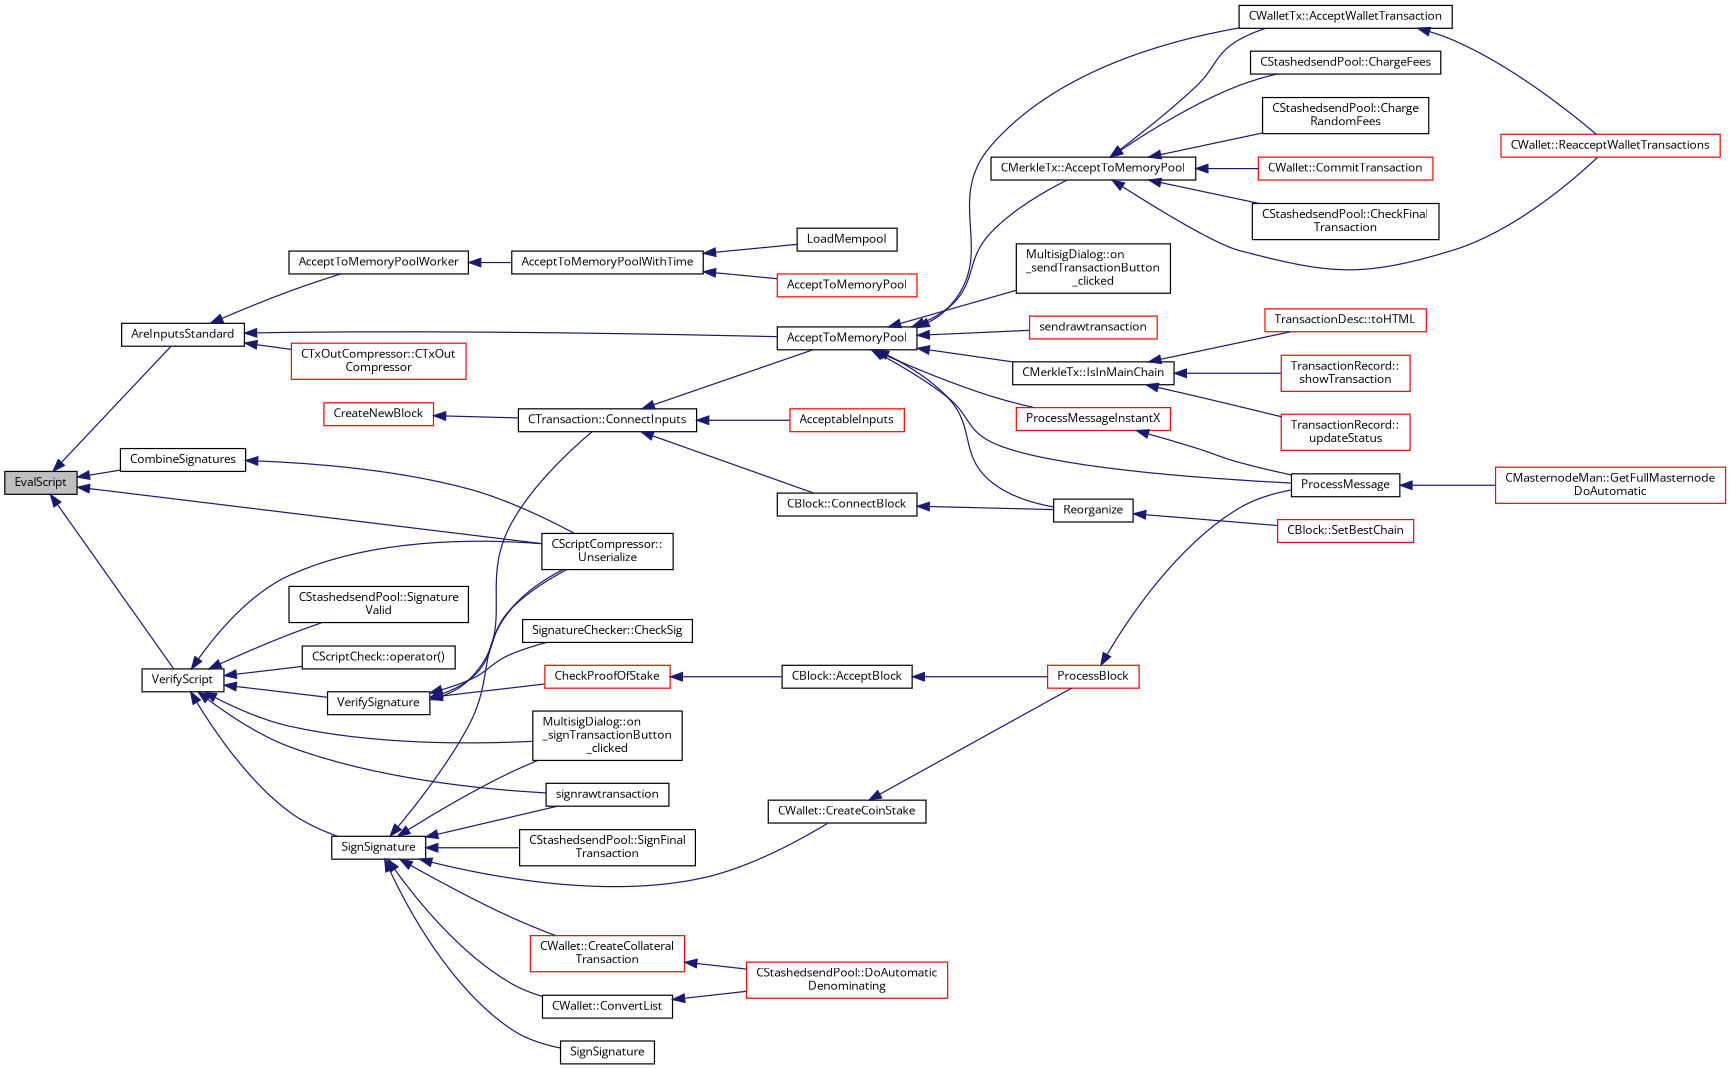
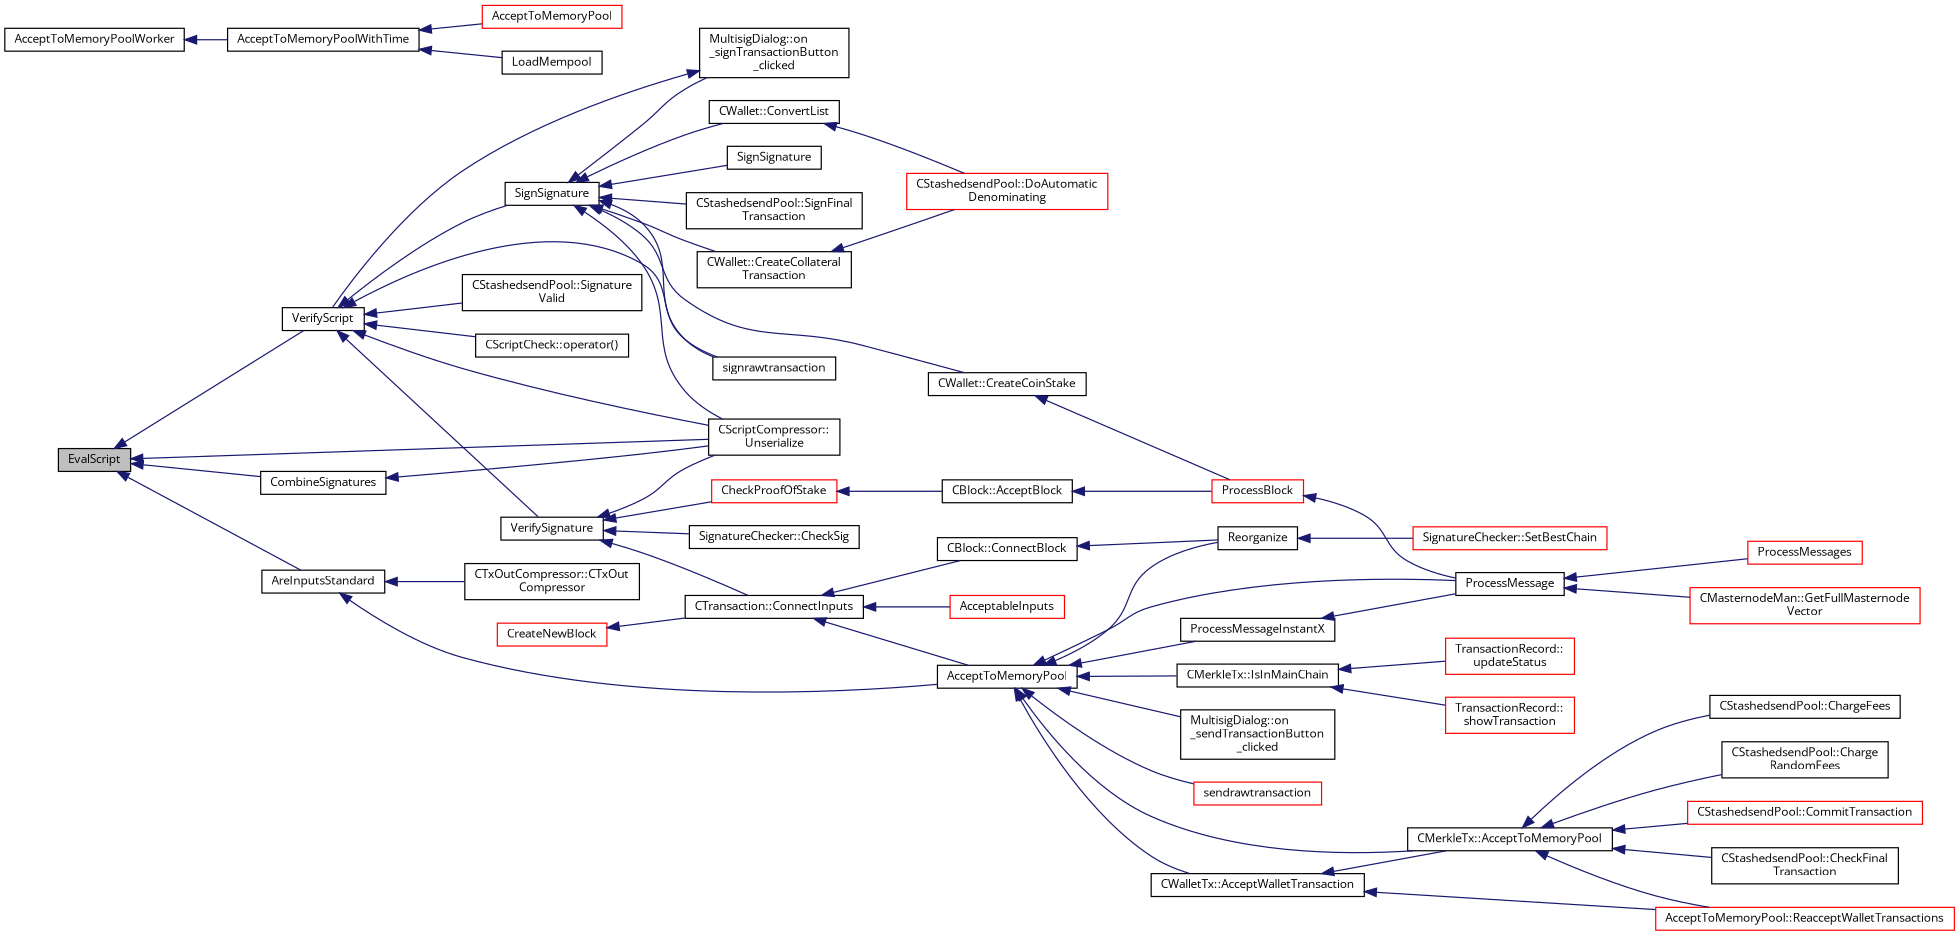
edge "CWalletTx::AcceptWalletTransaction" -> "CMerkleTx::AcceptToMemoryPool": reversed
node "CWallet::ReacceptWalletTransactions": label "CWallet::ReacceptWalletTransactions" -> "AcceptToMemoryPool::ReacceptWalletTransactions"
node "CWallet::CommitTransaction": label "CWallet::CommitTransaction" -> "CStashedsendPool::CommitTransaction"
edge "AcceptToMemoryPoolWorker" -> "AreInputsStandard": removed
node "TransactionDesc::toHTML": removed
node "CTxOutCompressor::CTxOut Compressor": color red -> black
node "ProcessMessageInstantX": color red -> black
node "CMasternodeMan::GetFullMasternode DoAutomatic": label "CMasternodeMan::GetFullMasternode DoAutomatic" -> "CMasternodeMan::GetFullMasternode Vector"
node "CBlock::SetBestChain": label "CBlock::SetBestChain" -> "SignatureChecker::SetBestChain"
node "ProcessMessages": added
edge "MultisigDialog::on _signTransactionButton _clicked" -> "VerifyScript": reversed
node "CWallet::CreateCollateral Transaction": color red -> black
